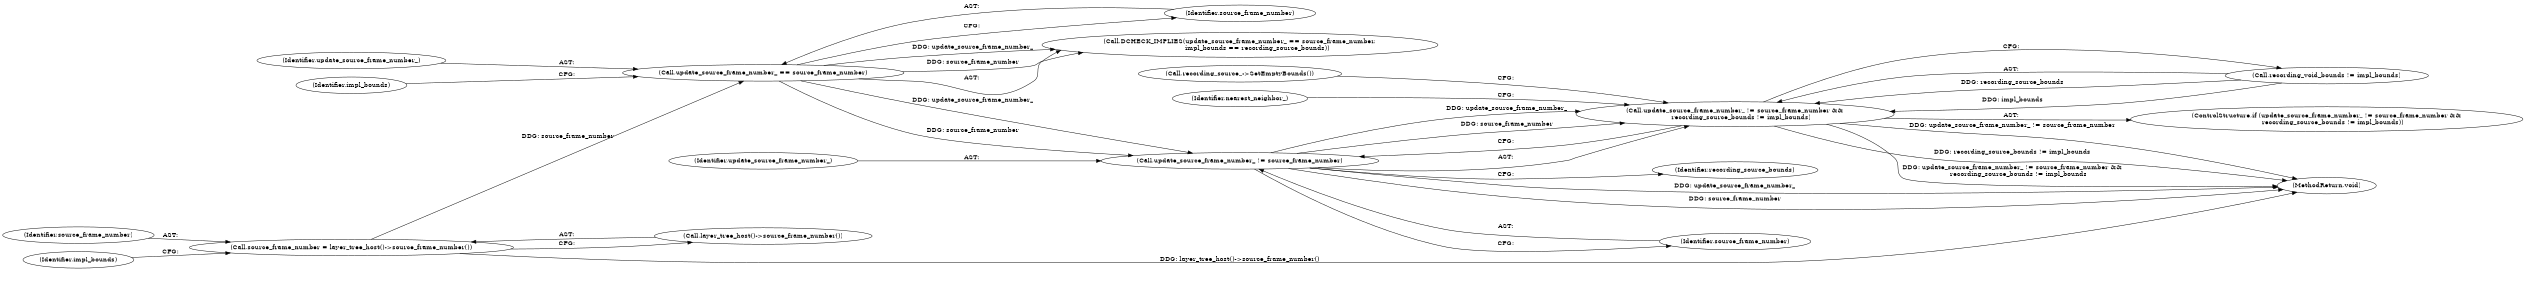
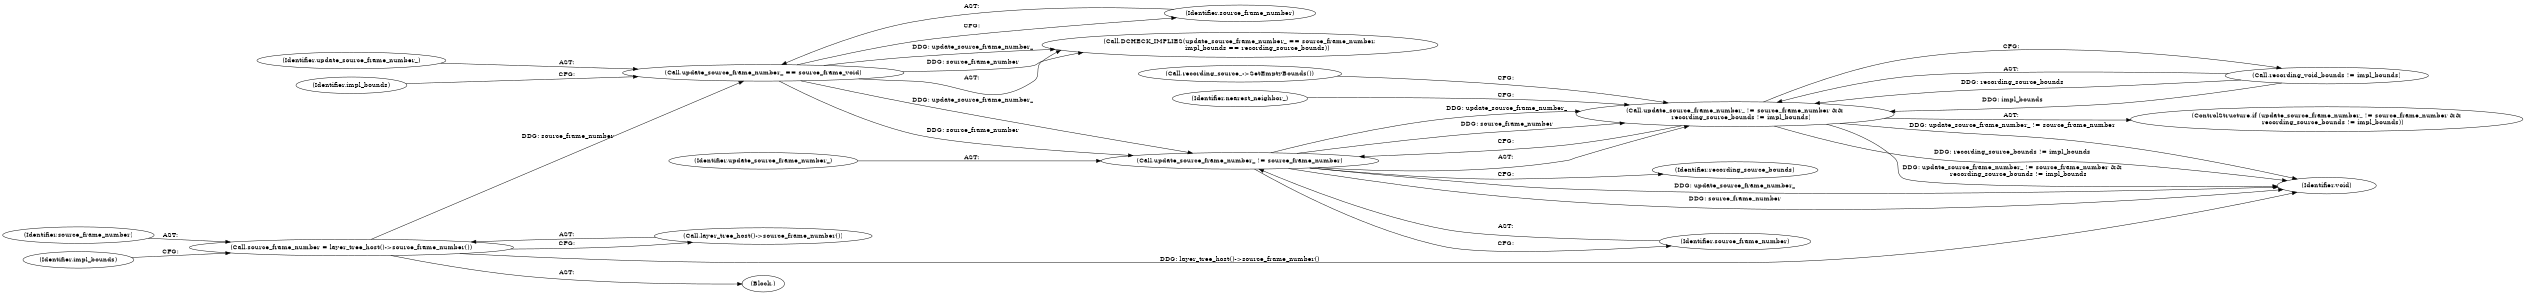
node "(Call,update_source_frame_number_ == source_frame_number)": label "(Call,update_source_frame_number_ == source_frame_number)" -> "(Call,update_source_frame_number_ == source_frame_void)"
node "(MethodReturn,void)": label "(MethodReturn,void)" -> "(Identifier,void)"
node "(Block,)": added
